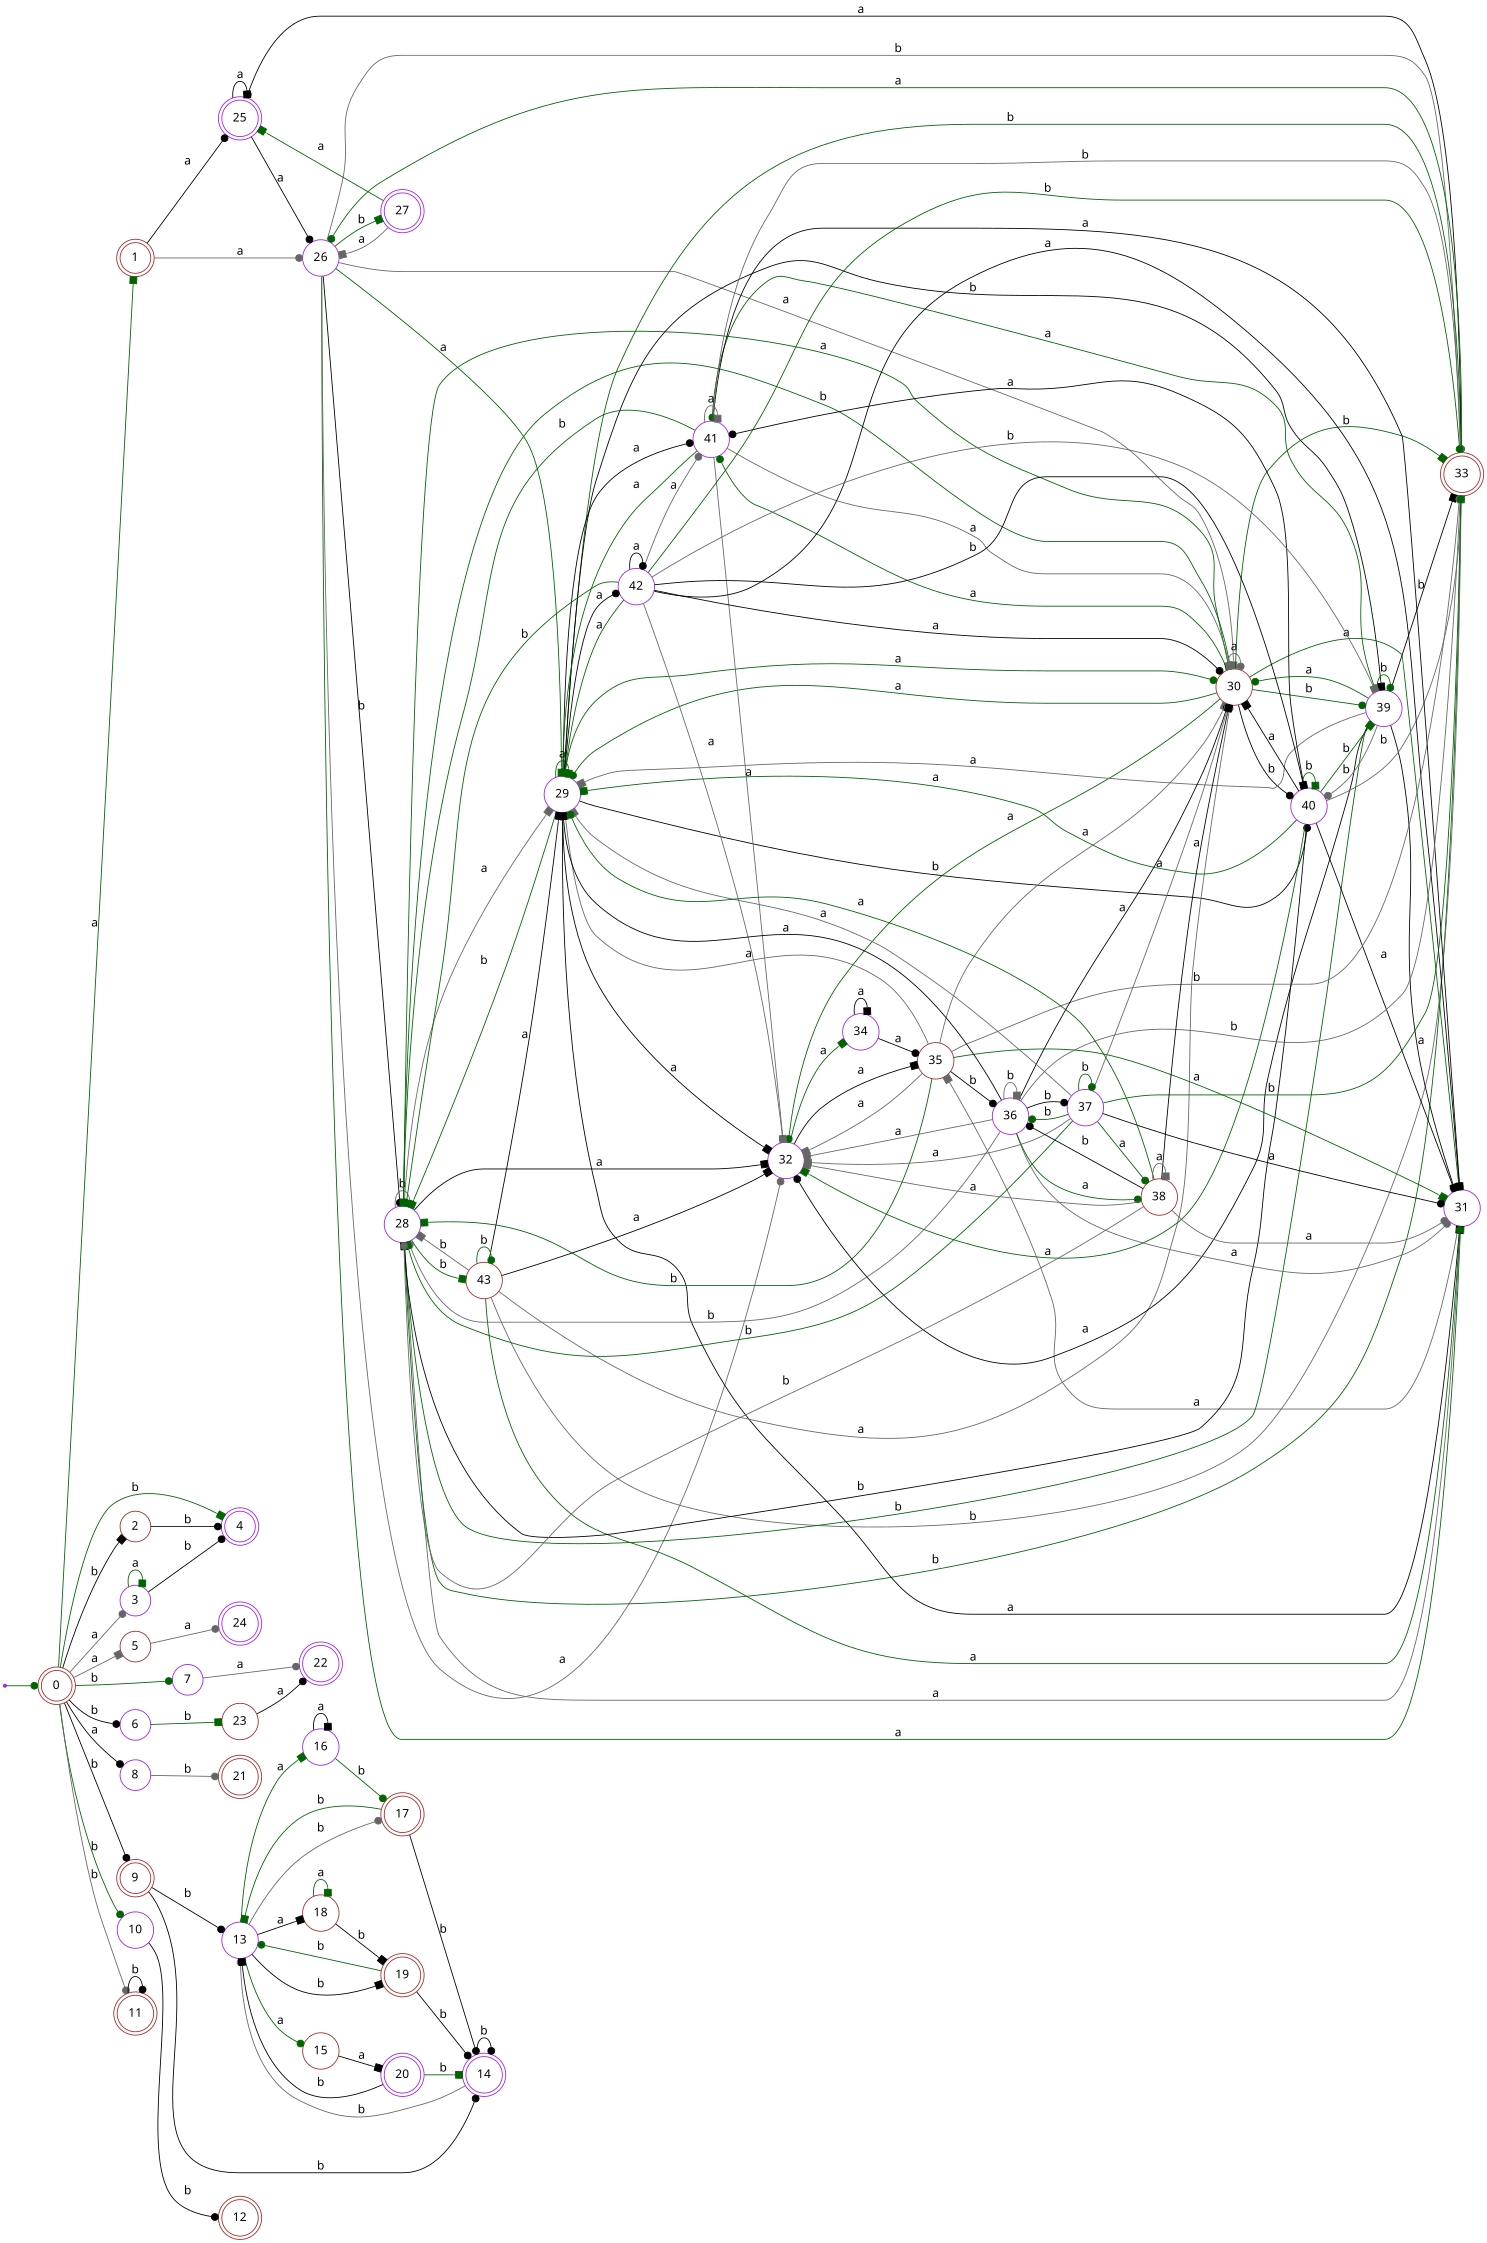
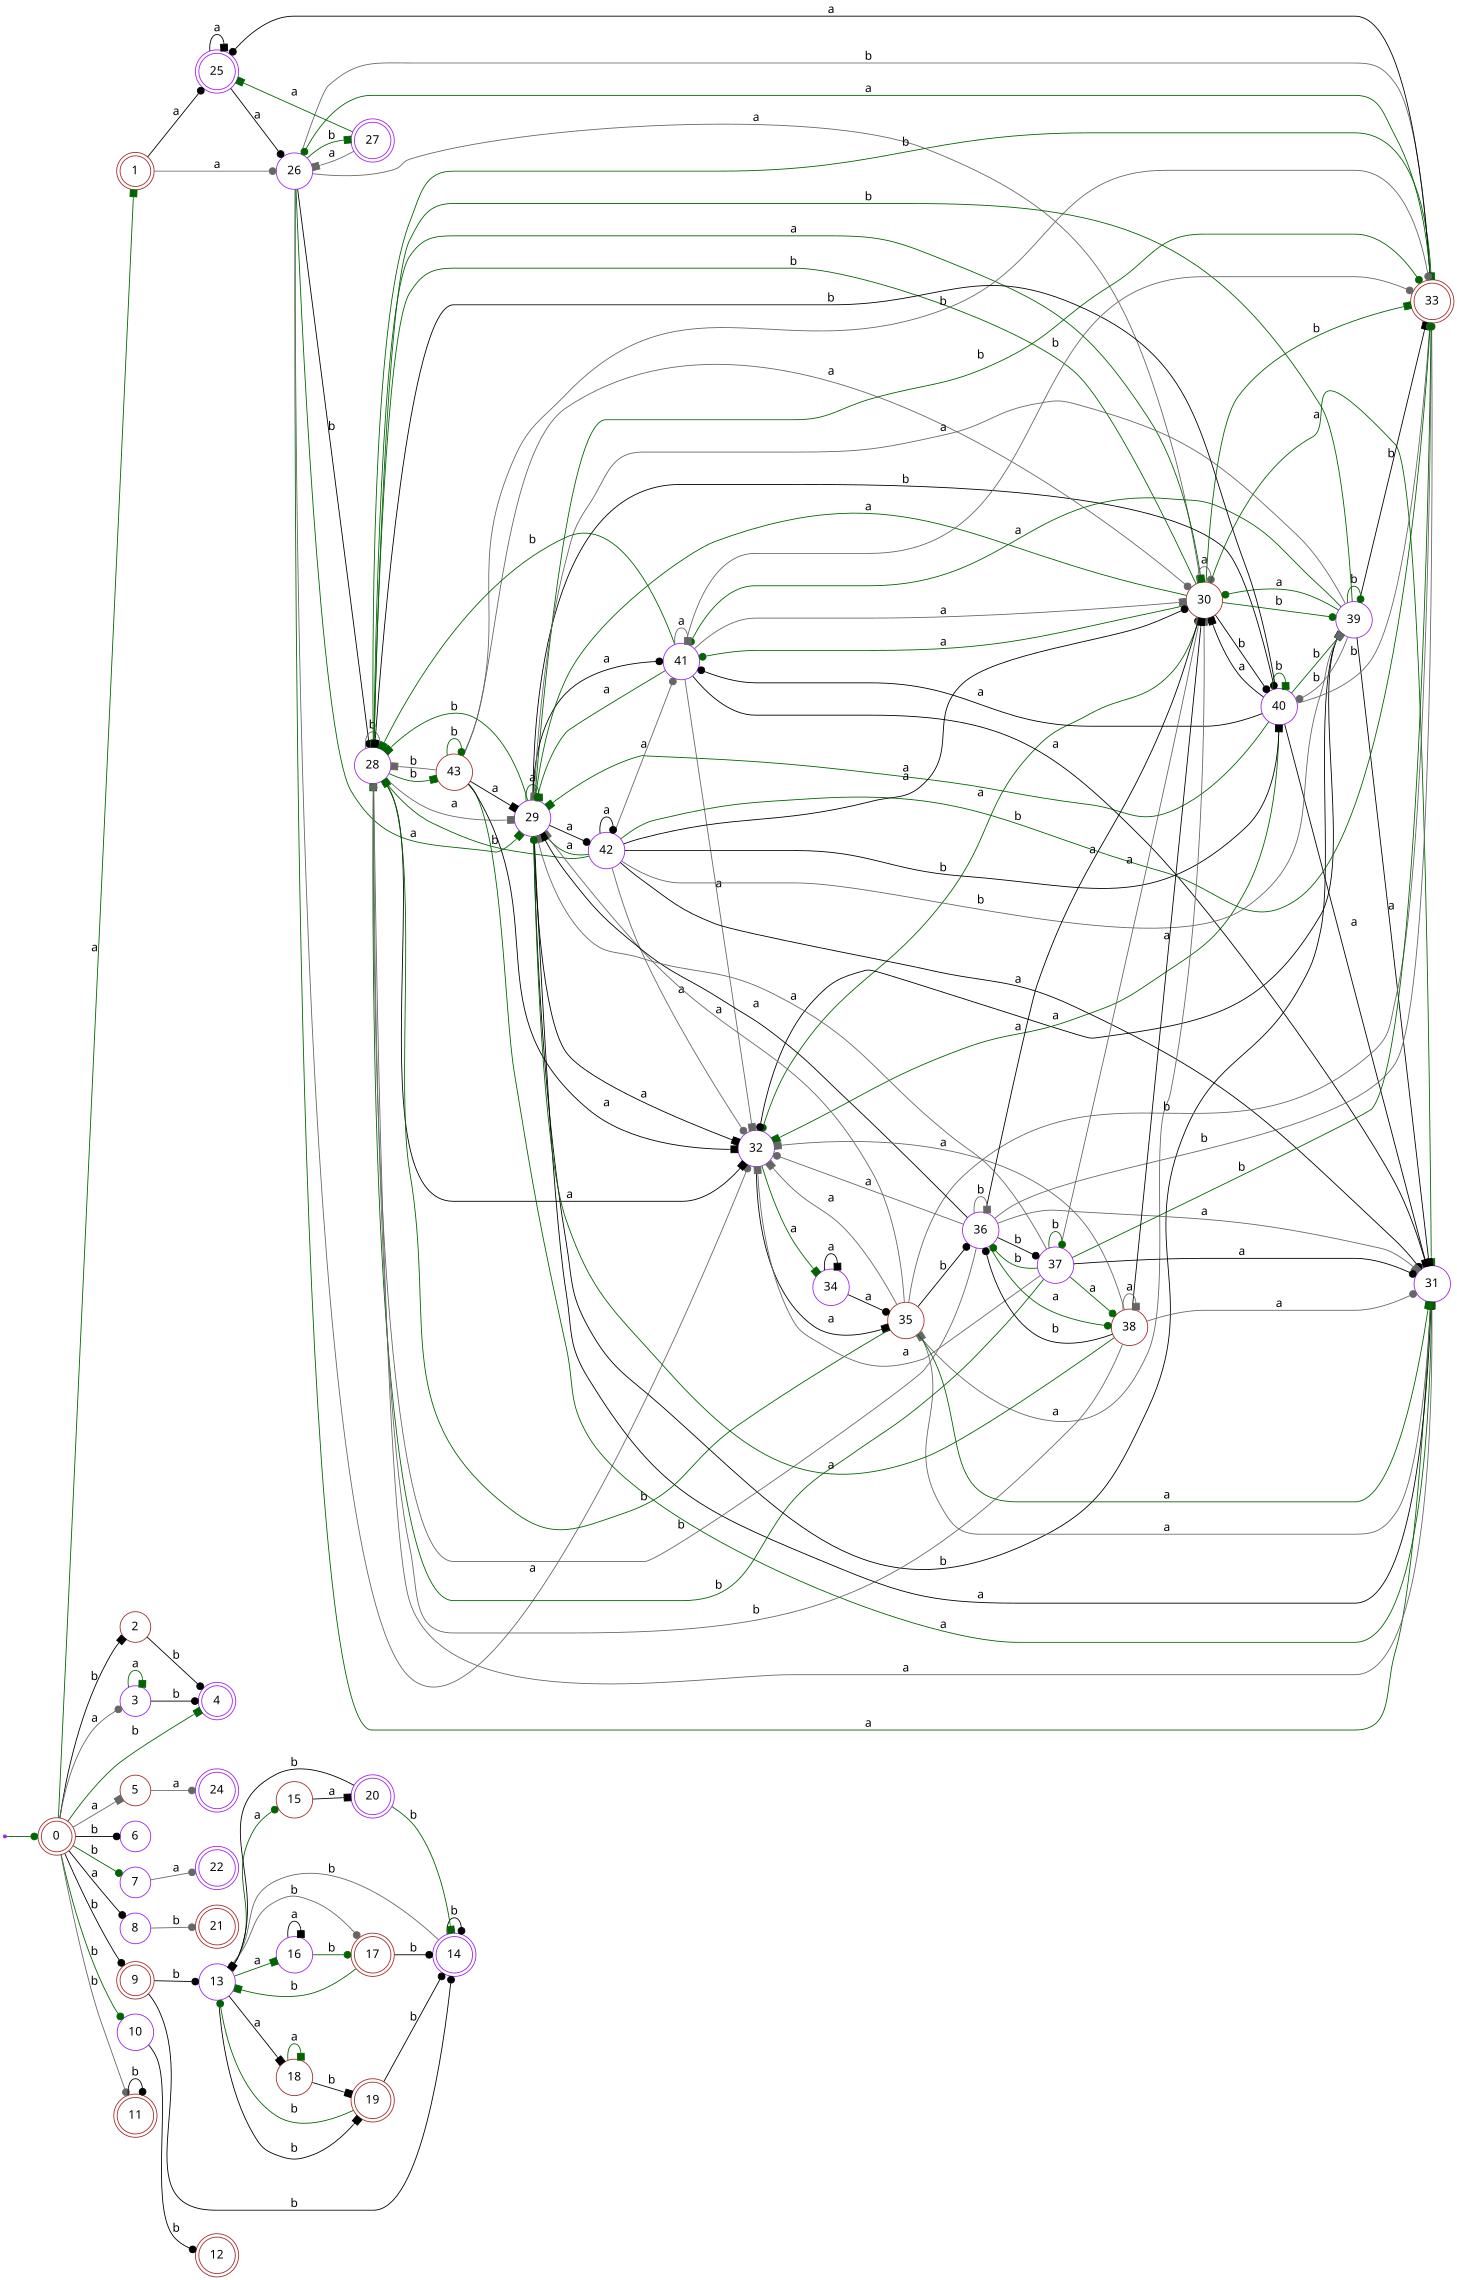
edge "29" -> "30": removed, label "a"
edge "36" -> "31": arrowhead dot -> box
node "23": removed
